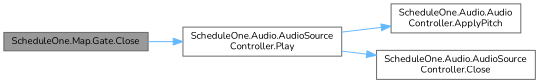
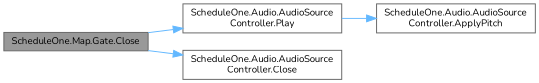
node "ScheduleOne.Audio.Audio Controller.ApplyPitch": label "ScheduleOne.Audio.Audio Controller.ApplyPitch" -> "ScheduleOne.Audio.AudioSource Controller.ApplyPitch"
edge "ScheduleOne.Audio.AudioSource Controller.Play" -> "ScheduleOne.Audio.AudioSource Controller.Close": now "ScheduleOne.Map.Gate.Close" -> "ScheduleOne.Audio.AudioSource Controller.Close"
